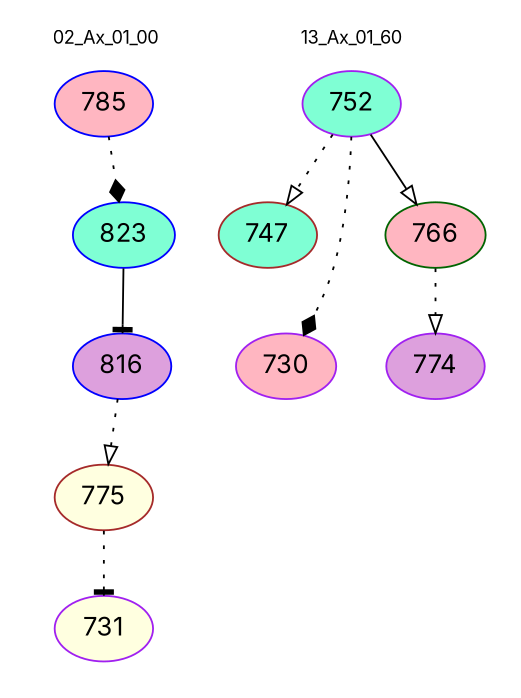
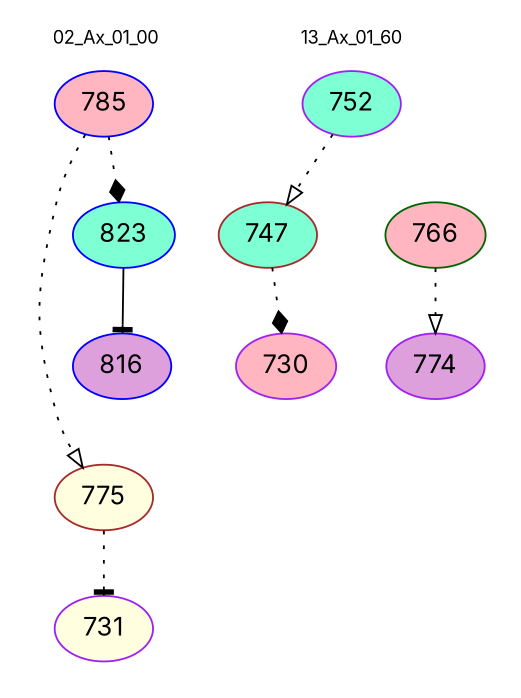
edge "752" -> "766": removed
edge "752" -> "730": now "747" -> "730"
edge "816" -> "775": now "785" -> "775"
